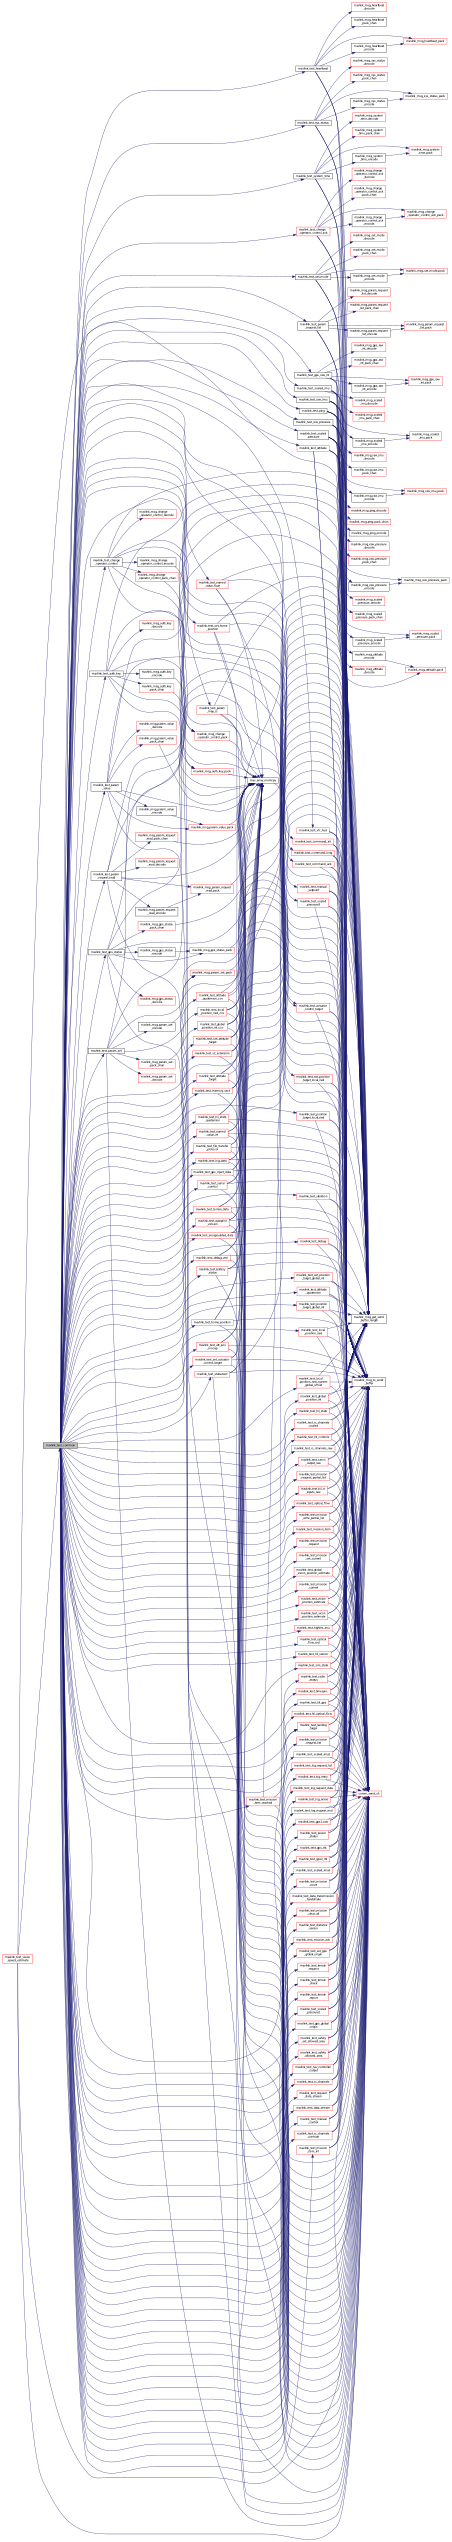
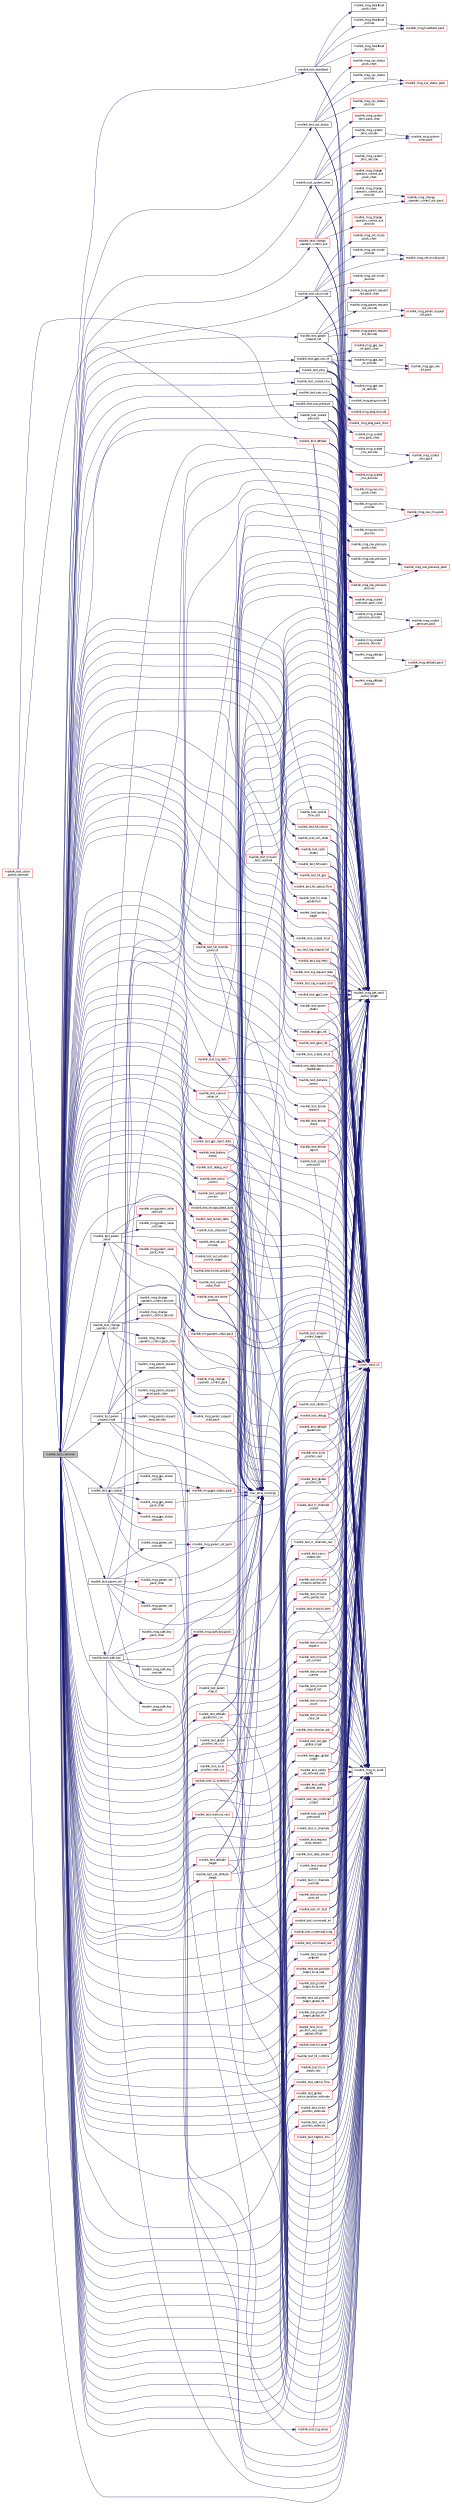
edge "mavlink_test_hil_state _quaternion" -> "mav_array_memcpy": removed
edge "mavlink_test_log_erase" -> "mavlink_msg_get_send _buffer_length": removed
node "mavlink_test_log_request_list": label "mavlink_test_log_request_list" -> "sys_test_log_request_list"
